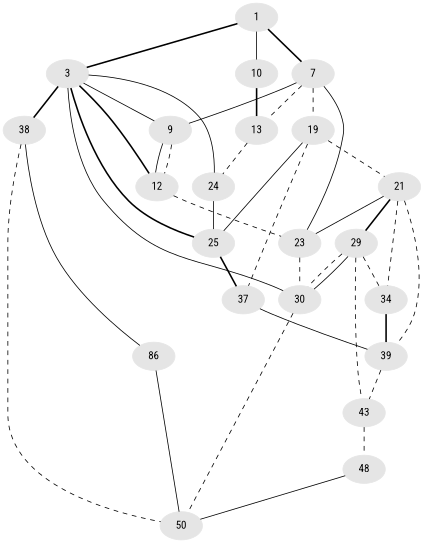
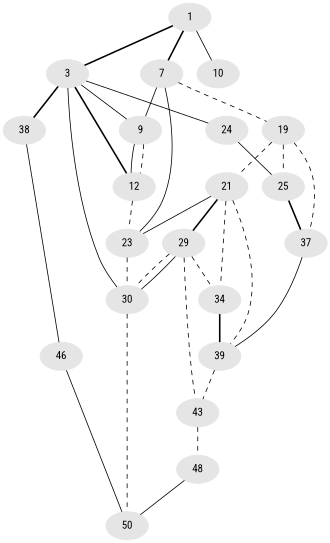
node "13": removed
edge "3" -- "25": removed
edge "19" -- "25": style solid -> dashed
node "86": label "86" -> "46"
edge "38" -- "50": removed
